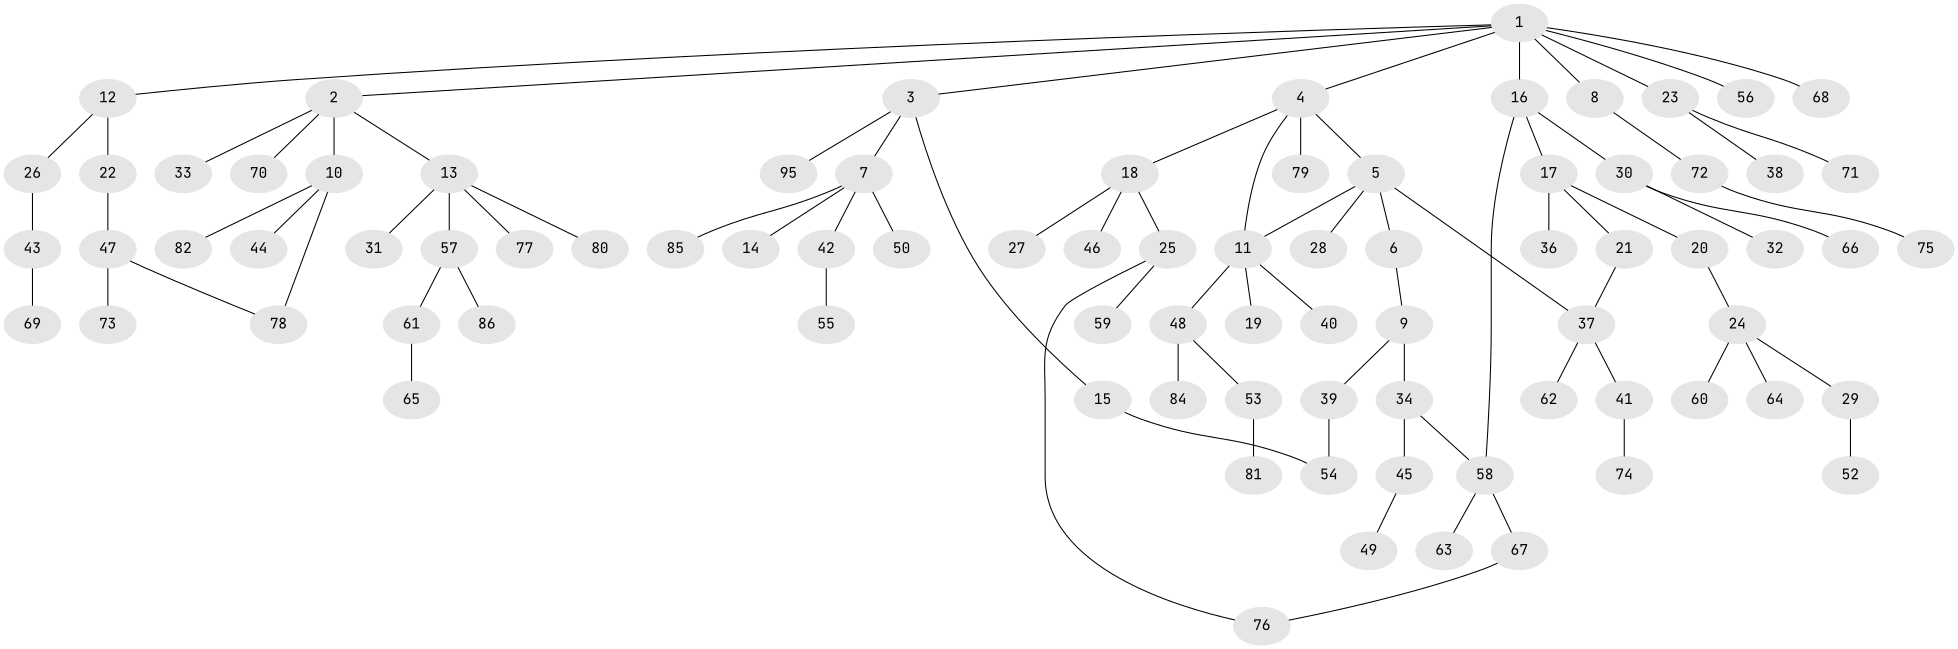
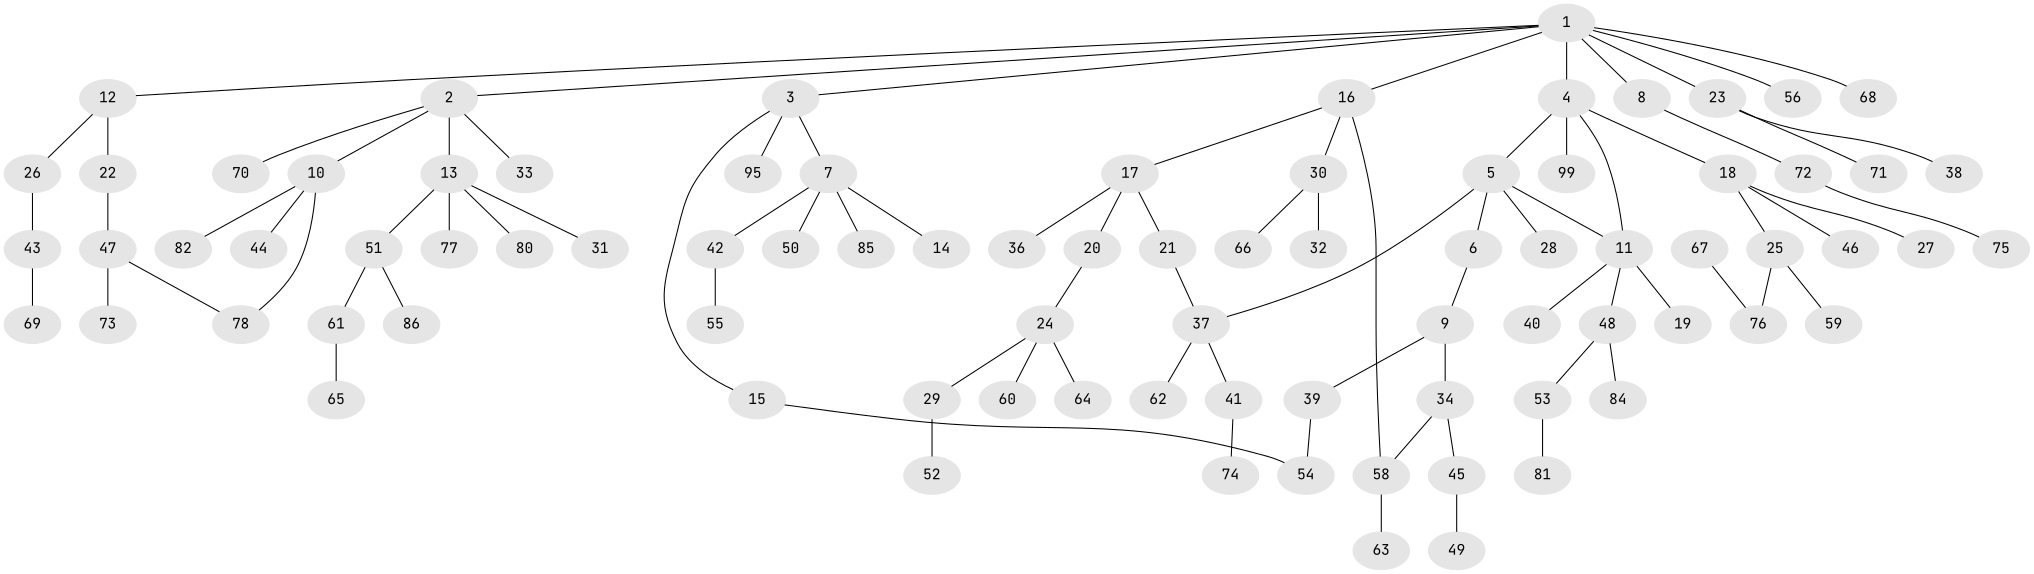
node "79": label "79" -> "99"
node "57": label "57" -> "51"
edge "58" -- "67": removed
